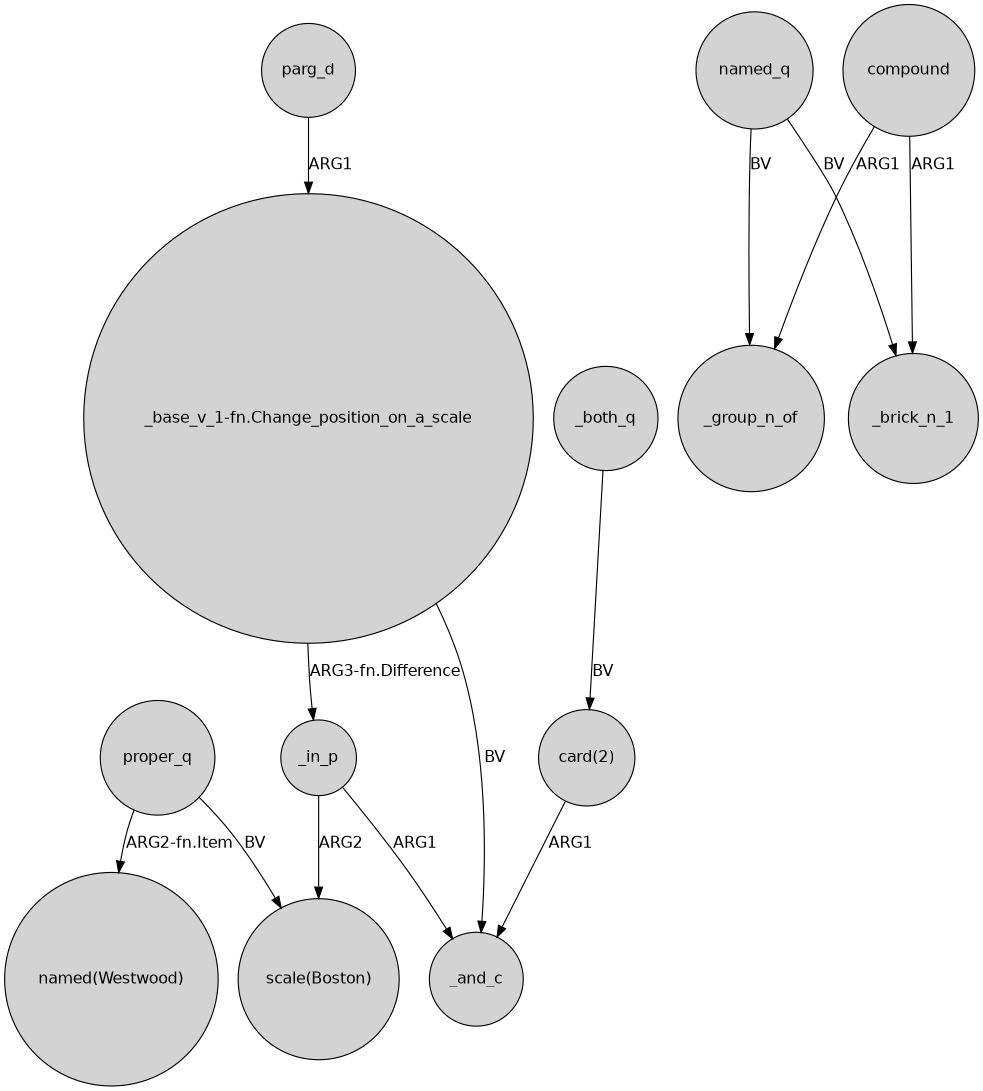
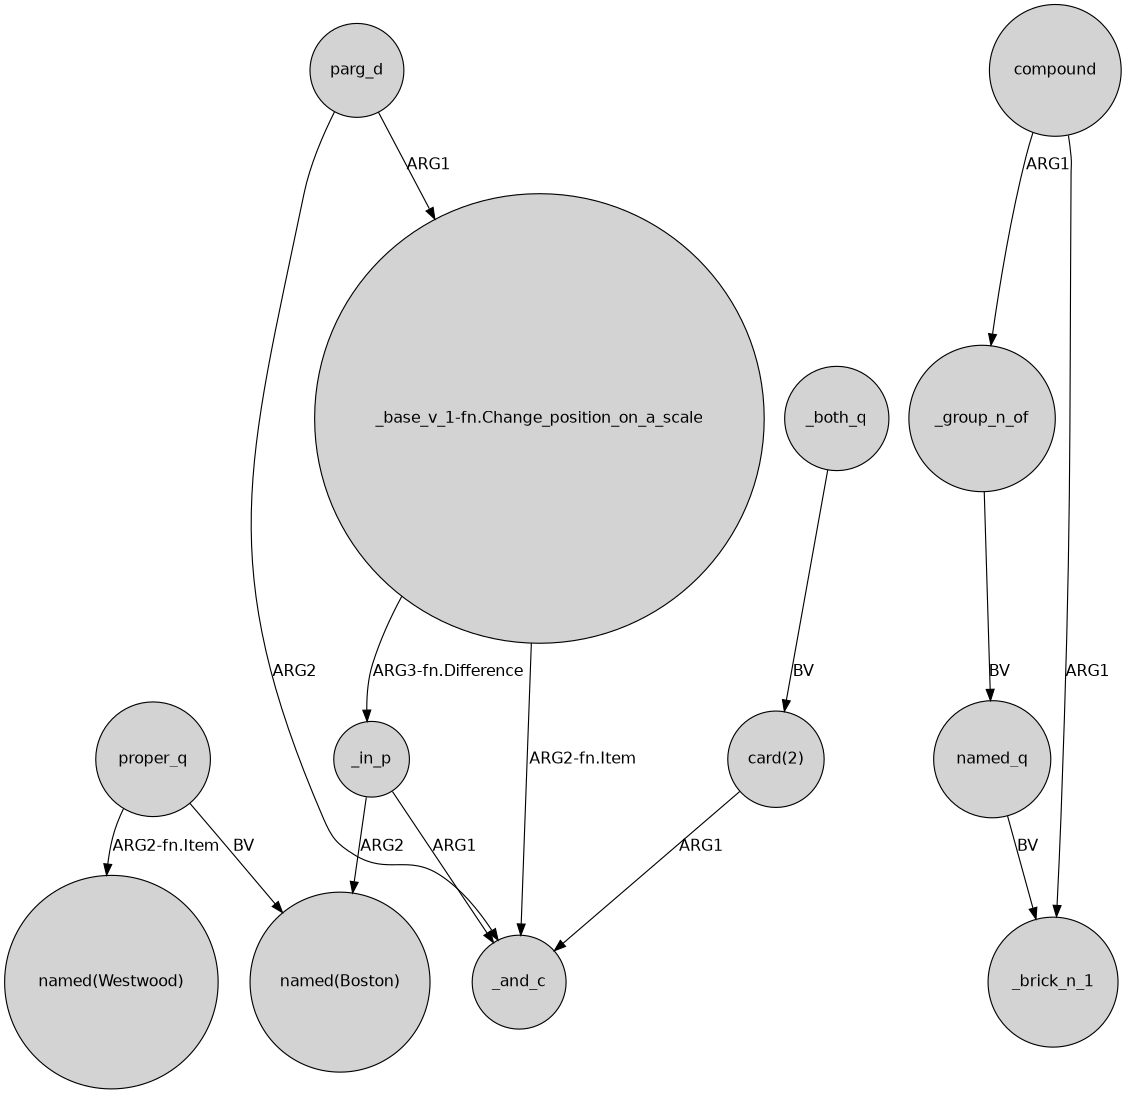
edge "named_q" -> "_group_n_of": reversed
edge "parg_d" -> "_and_c": added, label "ARG2"
edge "_base_v_1-fn.Change_position_on_a_scale" -> "_and_c": label "BV" -> "ARG2-fn.Item"
node "scale(Boston)": label "scale(Boston)" -> "named(Boston)"
